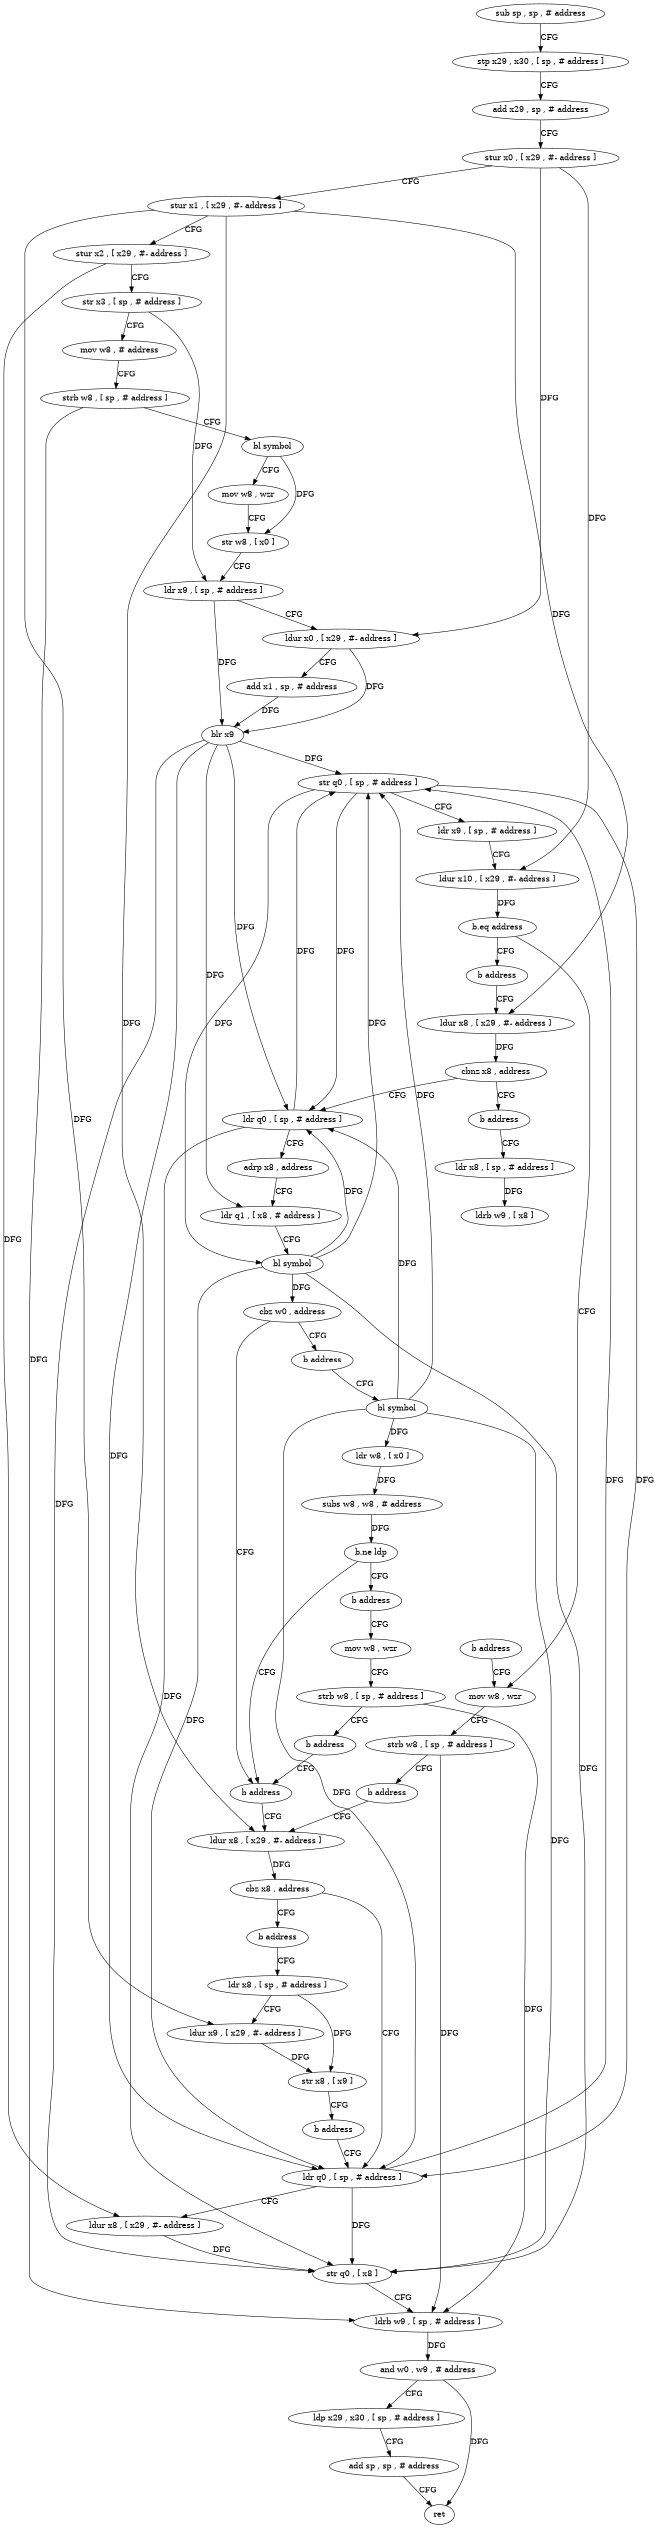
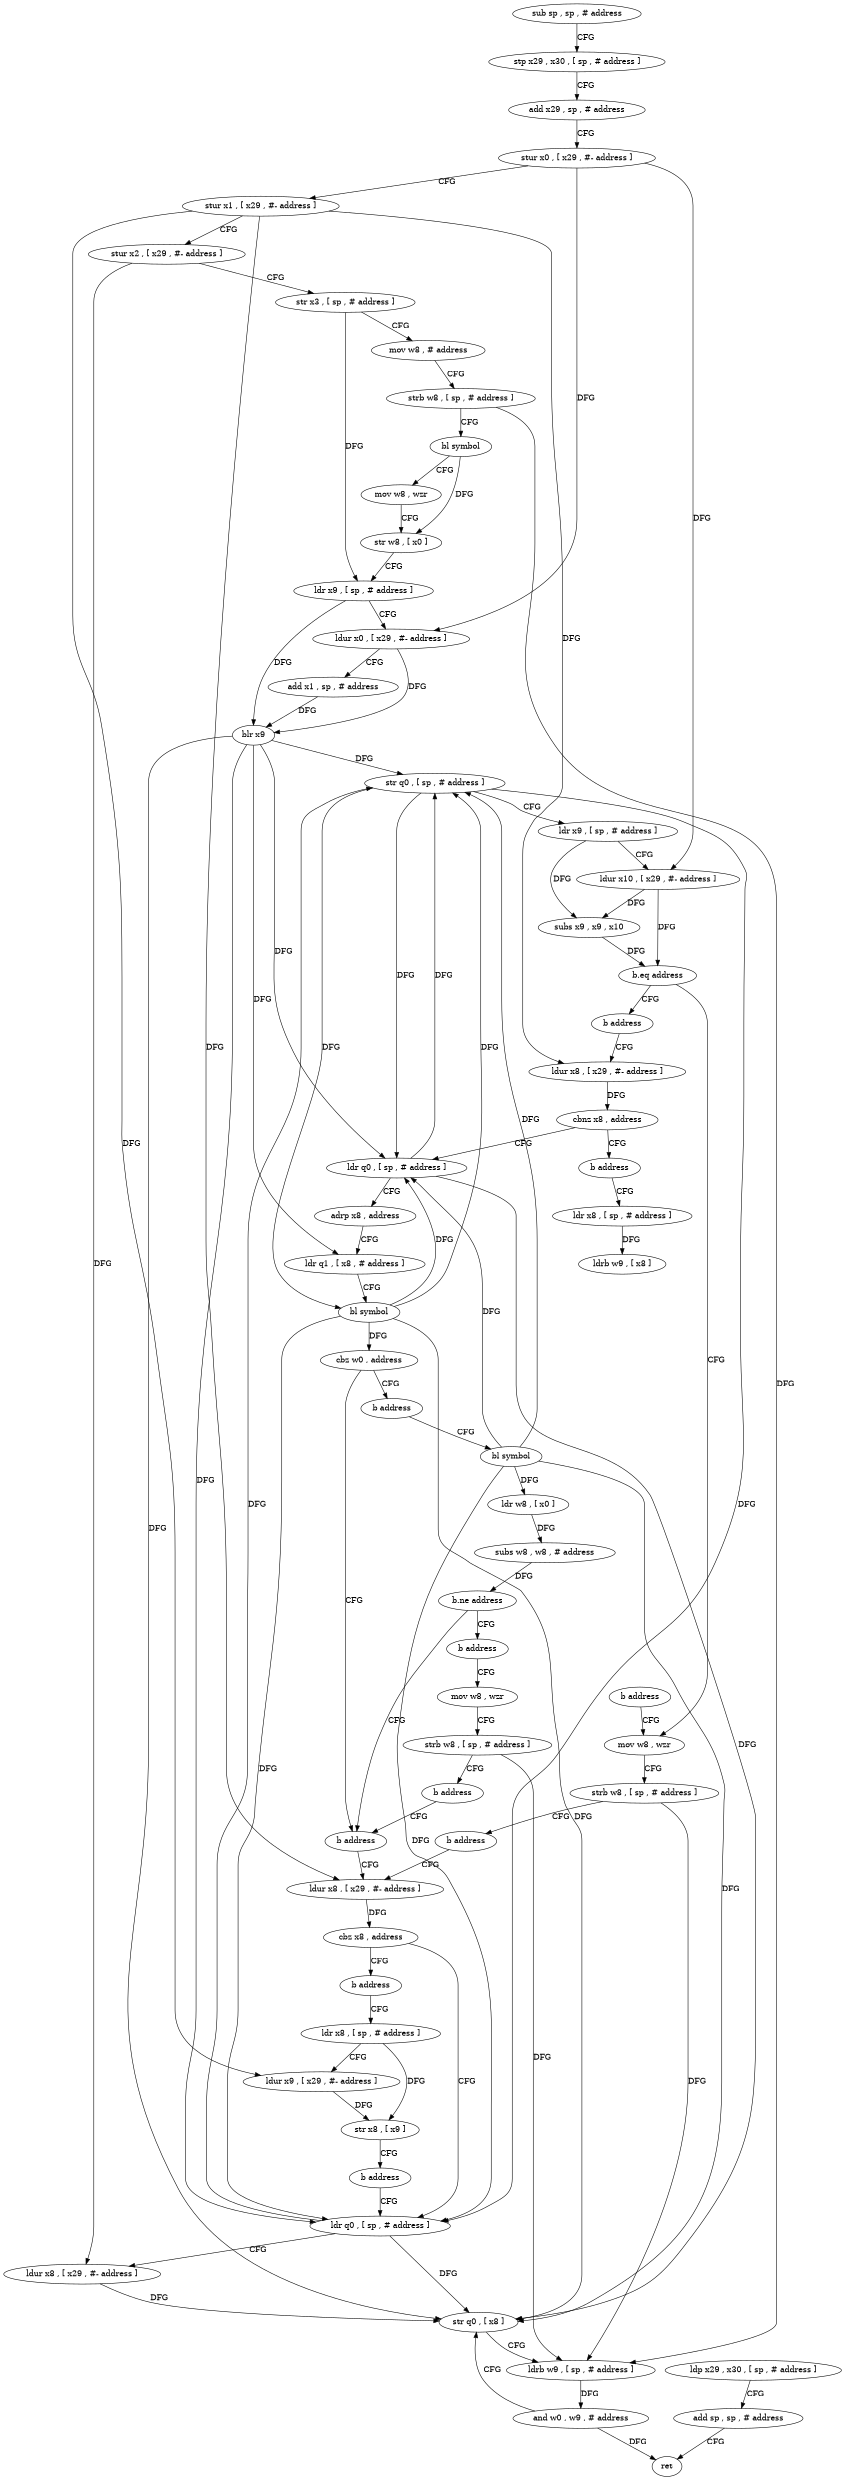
node "subs x9 , x9 , x10": added
node "b.ne ldp": label "b.ne ldp" -> "b.ne address"
edge "and w0 , w9 , # address" -> "ldp x29 , x30 , [ sp , # address ]": now "and w0 , w9 , # address" -> "str q0 , [ x8 ]"
